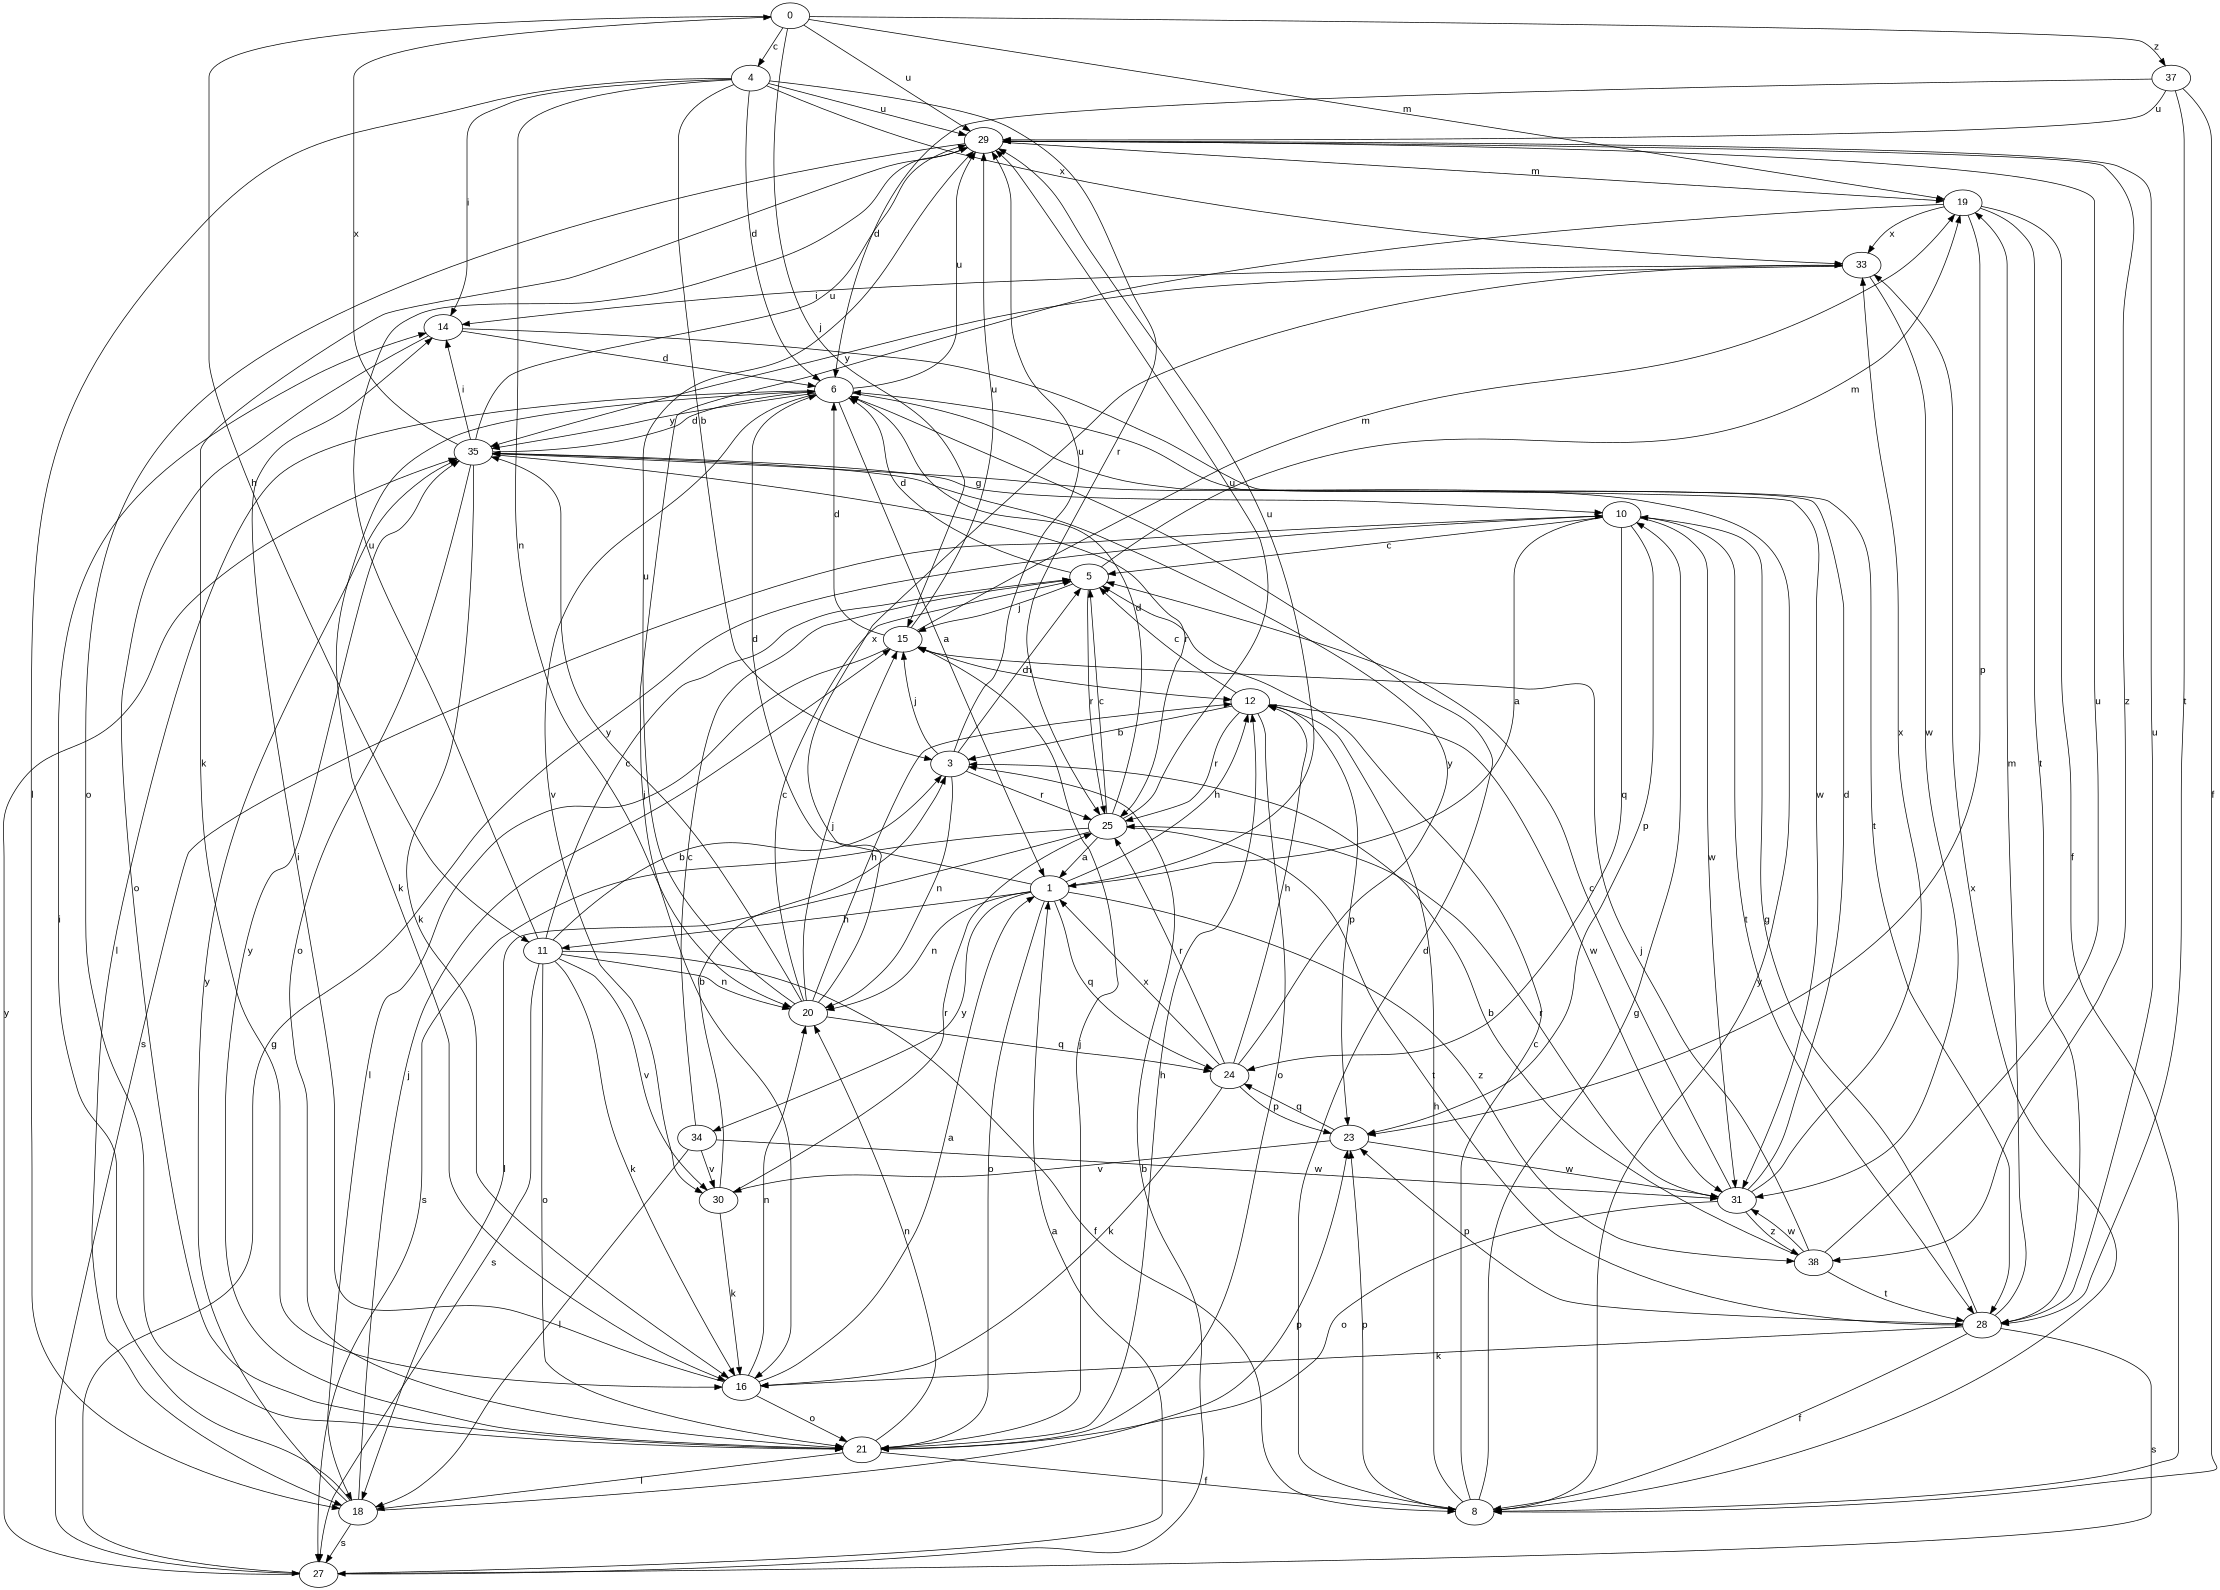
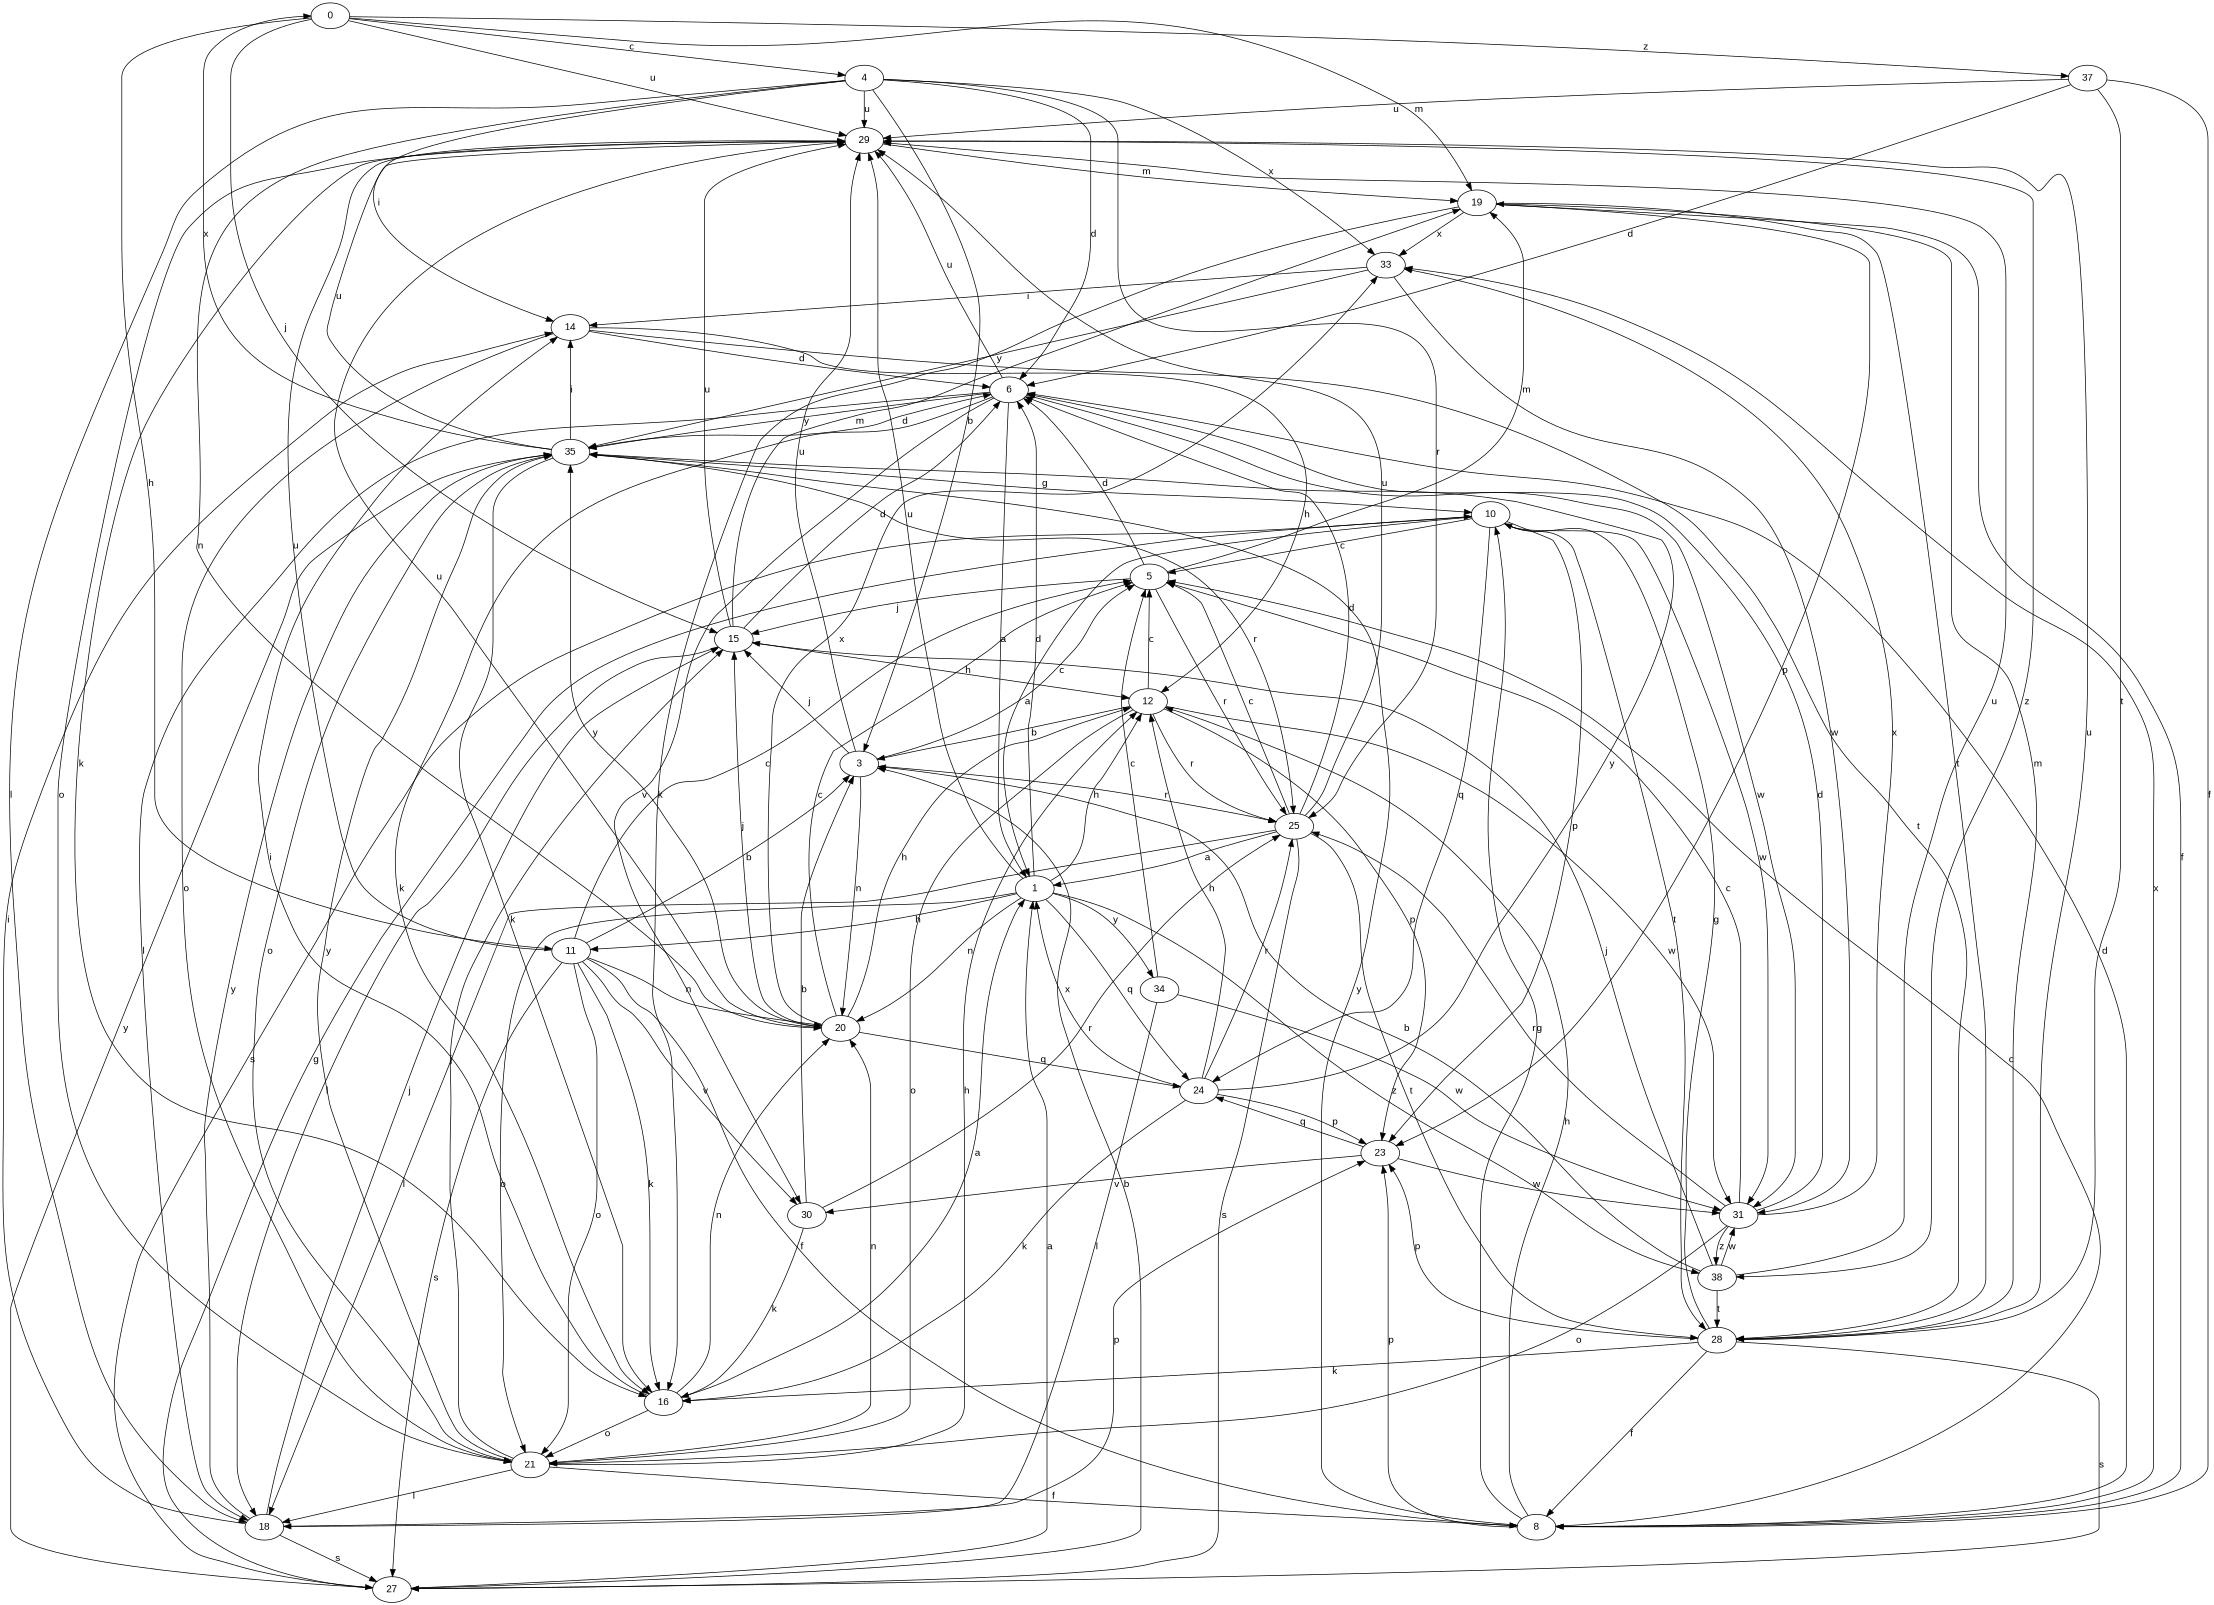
edge "14" -> "12": added, label "h"
edge "19" -> "16": label "j" -> "k"
edge "34" -> "30": removed, label "v"
